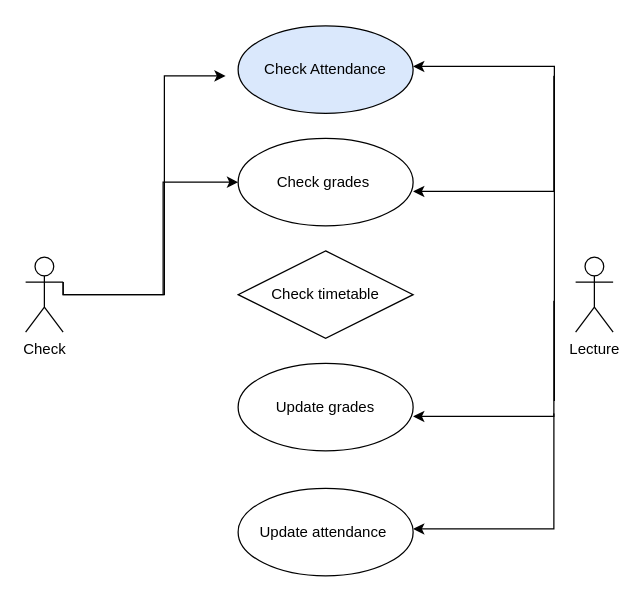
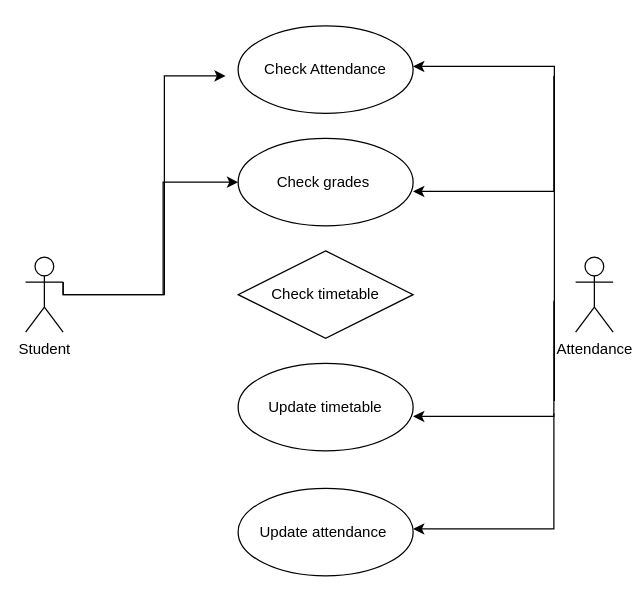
node "Check Attendance": fillcolor #dae8fc -> #ffffff
node "Check": label "Check" -> "Student"
node "Lecture": label "Lecture" -> "Attendance"
node "Update grades": label "Update grades" -> "Update timetable"
